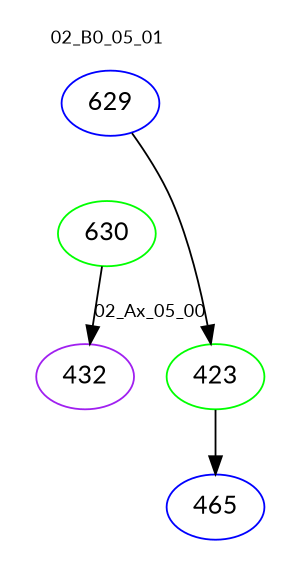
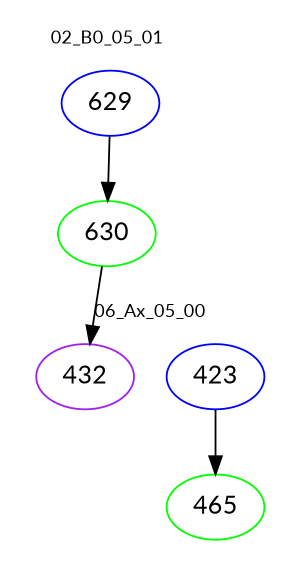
edge "629" -> "423": now "629" -> "630"
cluster "02_Ax_05_00": label "02_Ax_05_00" -> "06_Ax_05_00"
node "423": color green -> blue
node "465": color blue -> green
